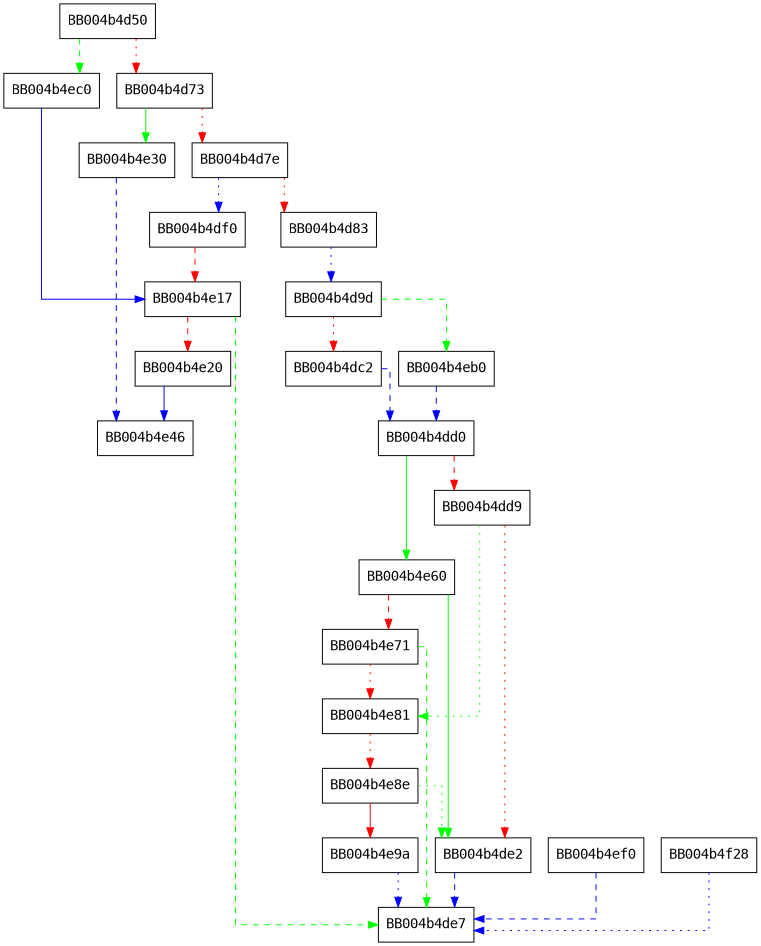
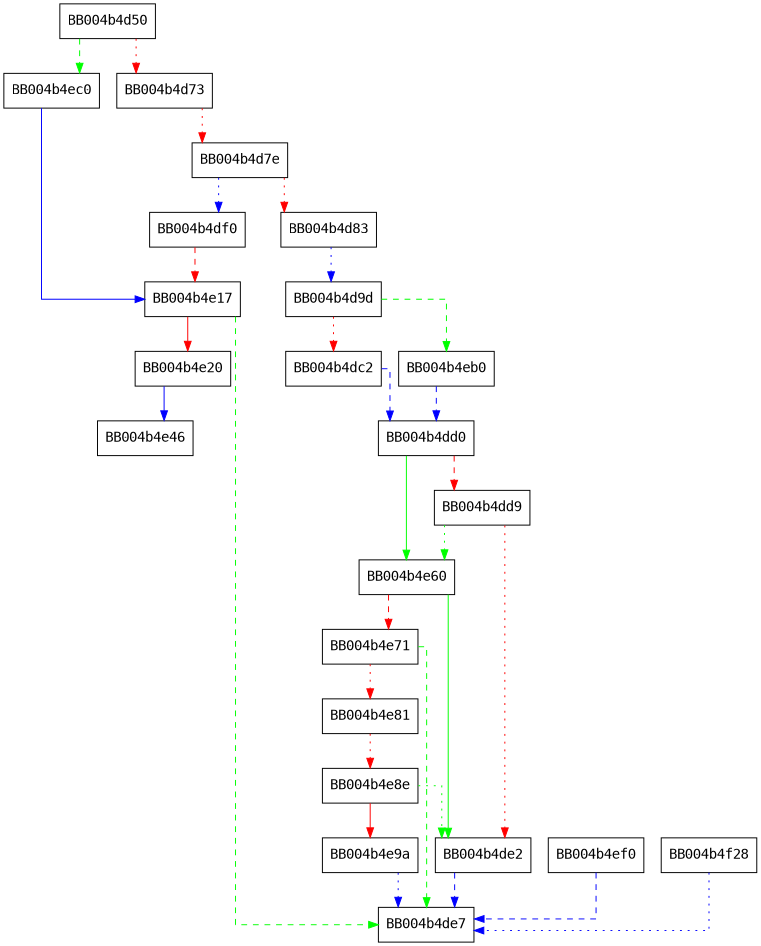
node "BB004b4e30": removed
edge "BB004b4e17" -> "BB004b4e20": style dashed -> solid
edge "BB004b4dd9" -> "BB004b4e81": now "BB004b4dd9" -> "BB004b4e60"
